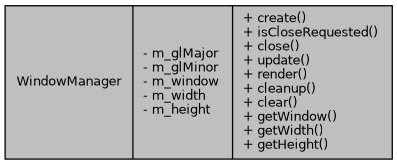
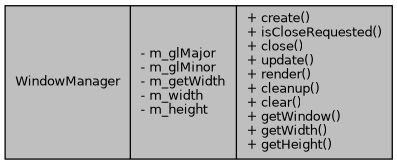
node "WindowManager": text "- m_window" -> "- m_getWidth"
